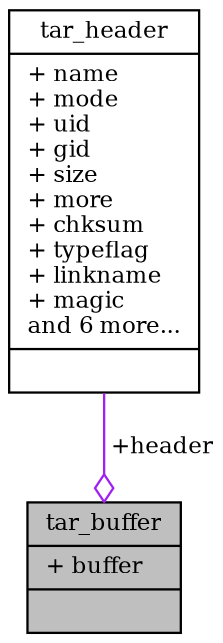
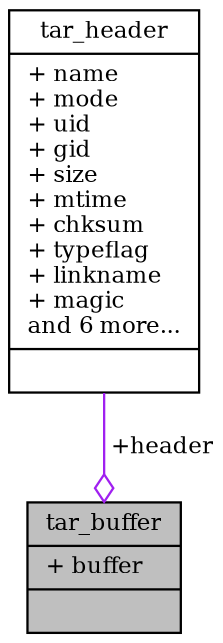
node "tar_header": text "+ more" -> "+ mtime"
